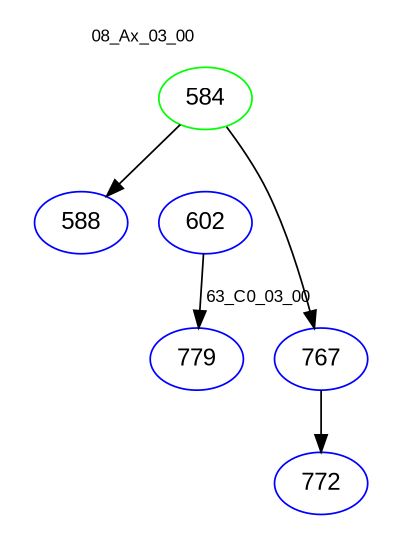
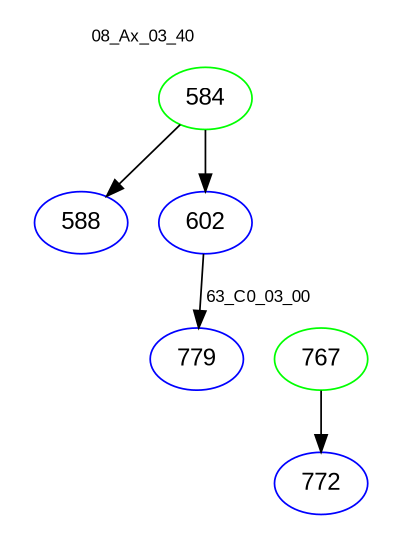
cluster "08_Ax_03_00": label "08_Ax_03_00" -> "08_Ax_03_40"
edge "584" -> "767": now "584" -> "602"
node "767": color blue -> green
